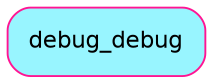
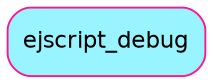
node "debug_debug": label "debug_debug" -> "ejscript_debug"
